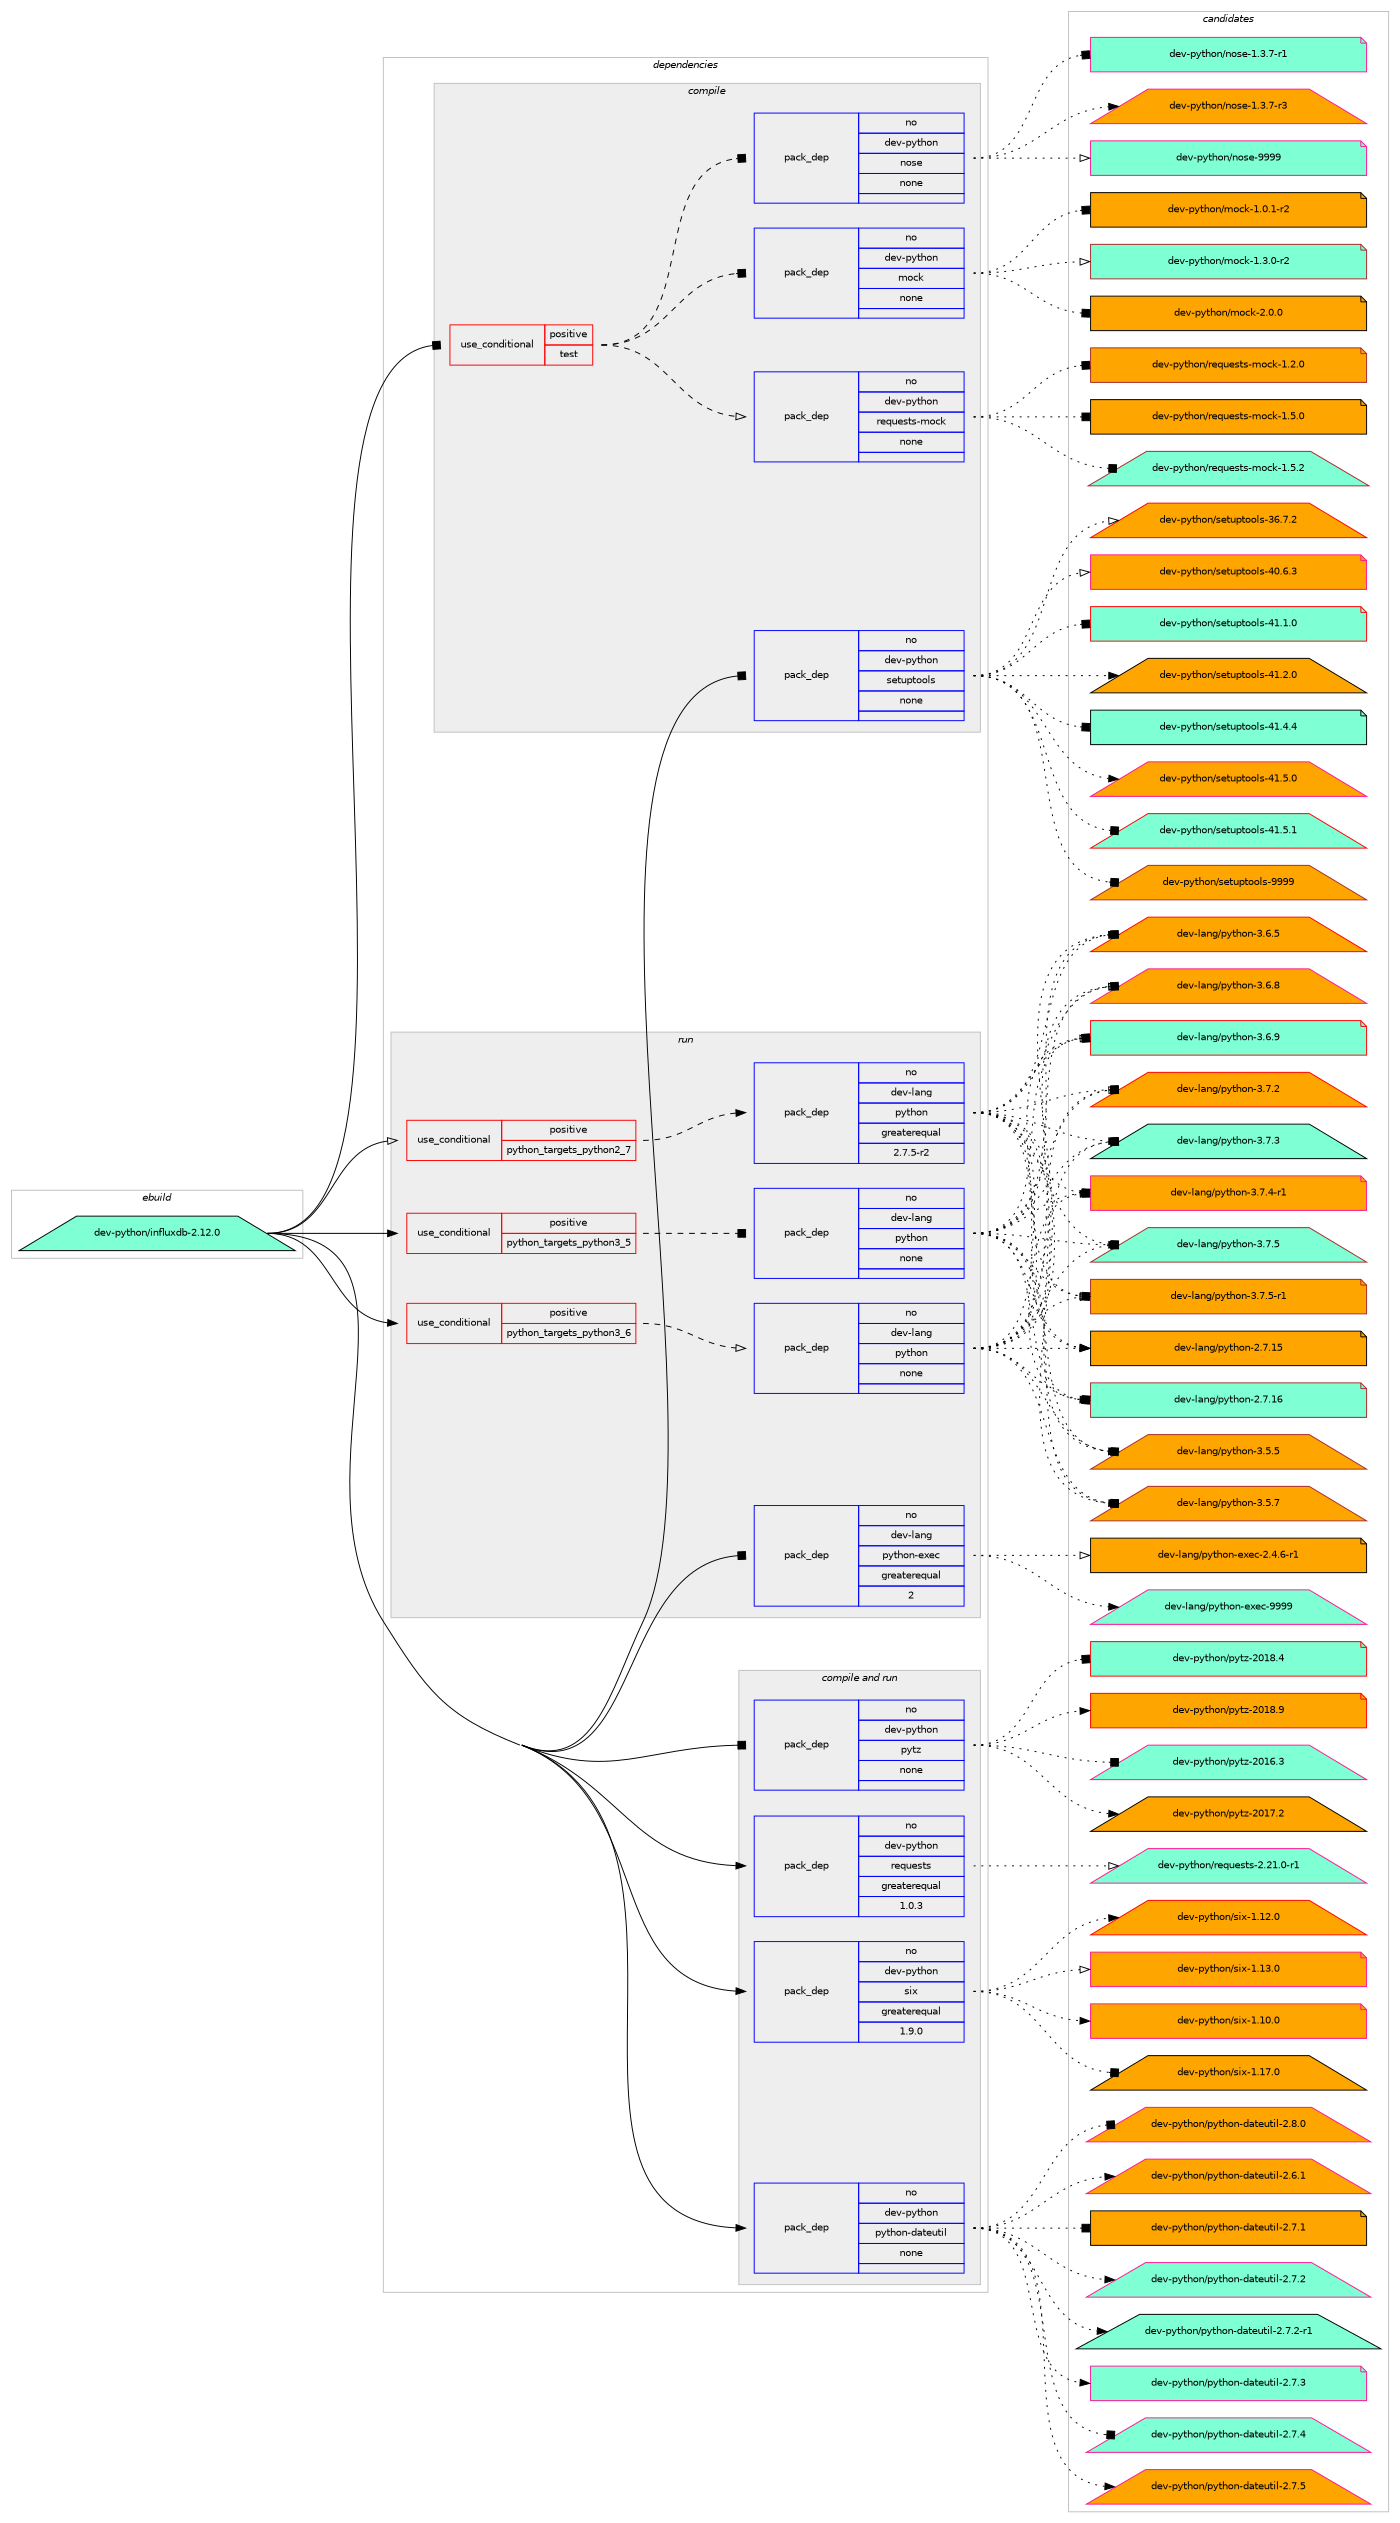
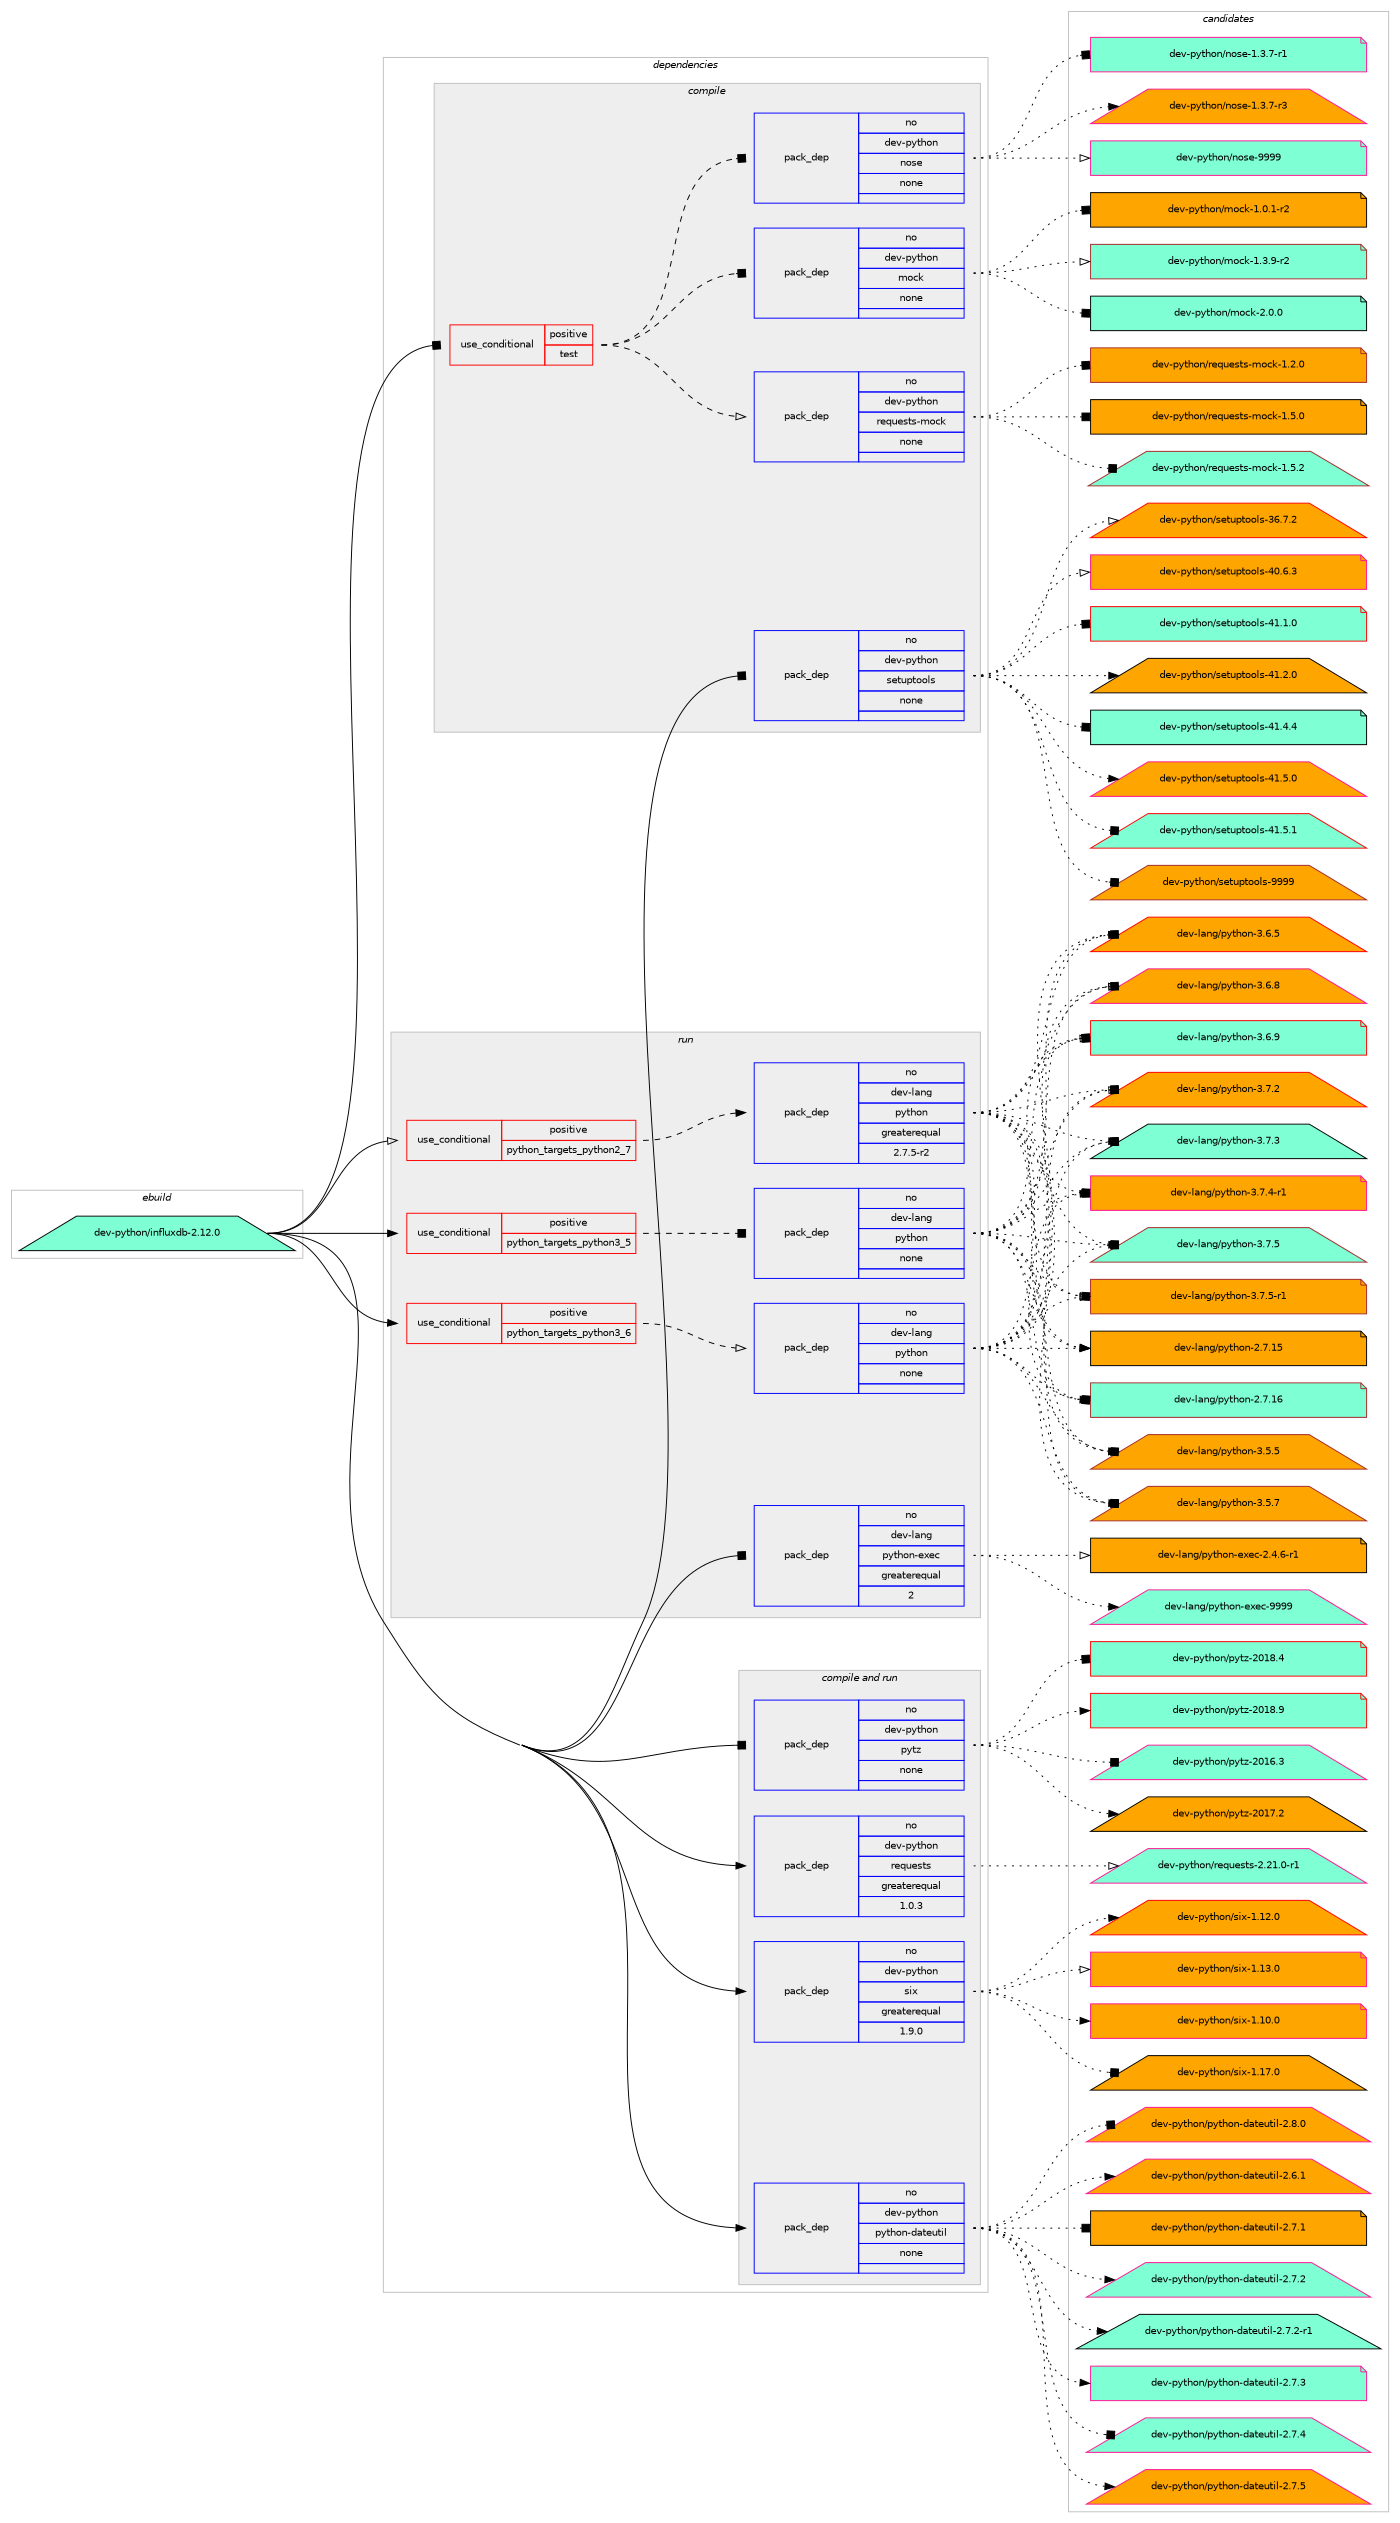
node "dev-python/mock-1.3.0-r2": label "dev-python/mock-1.3.0-r2" -> "dev-python/mock-1.3.9-r2"
node "dev-python/mock-2.0.0": fillcolor orange -> aquamarine
node "dev-python/pytz-2018.9": fillcolor orange -> aquamarine
